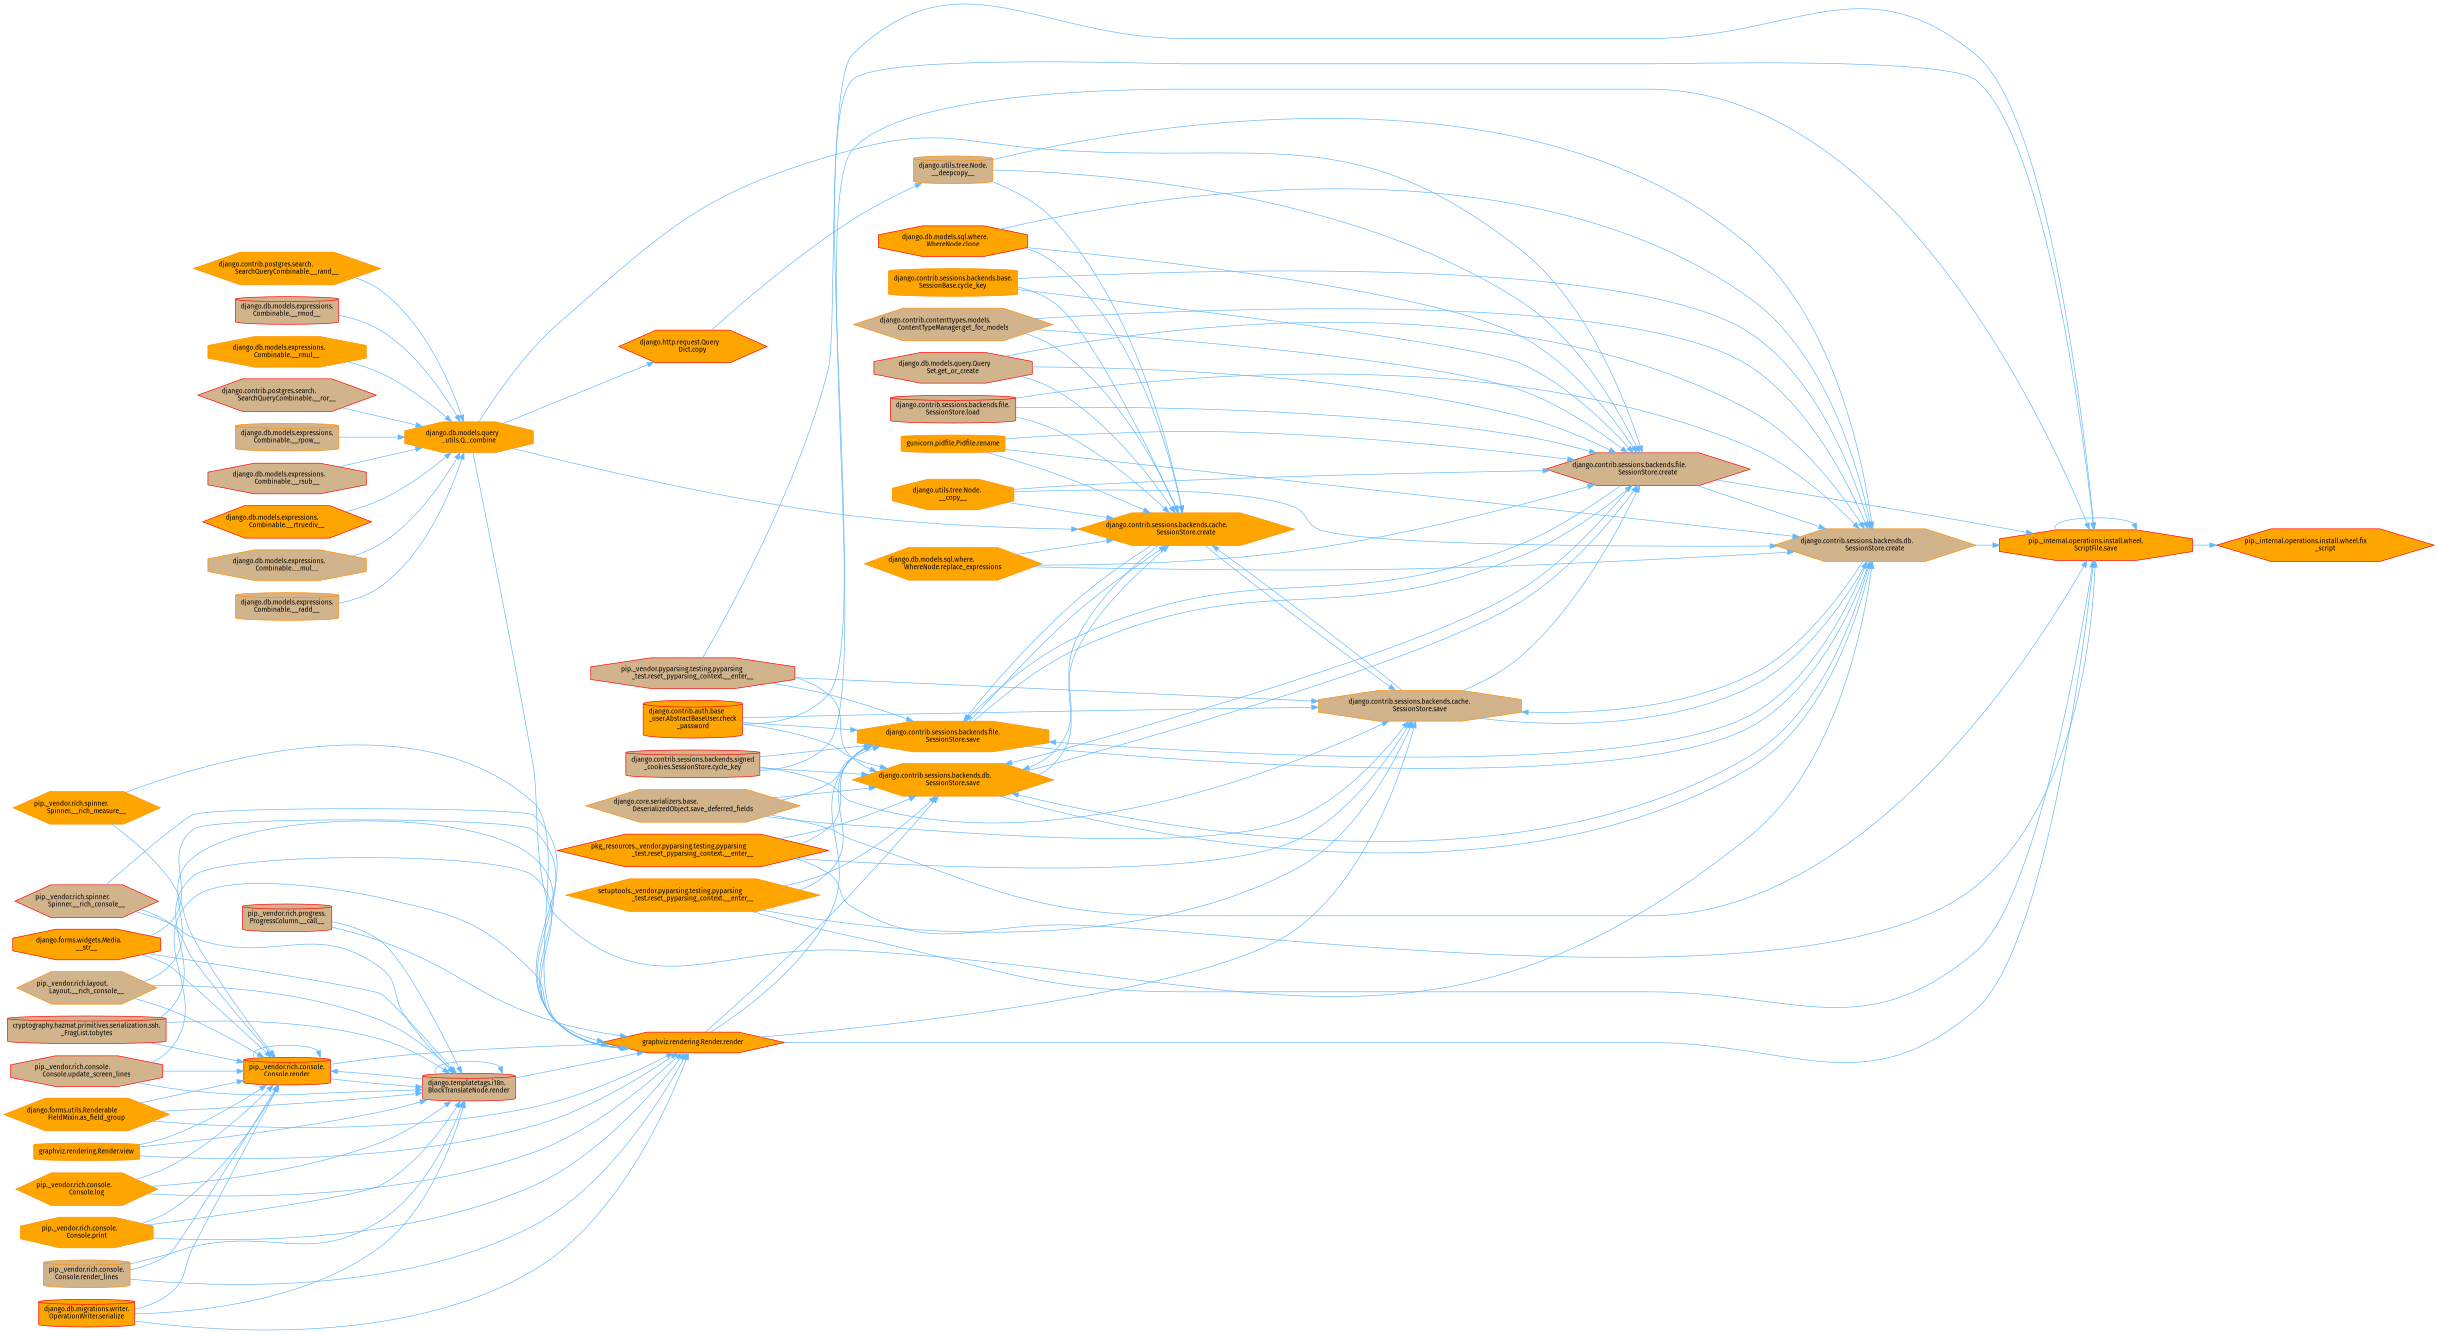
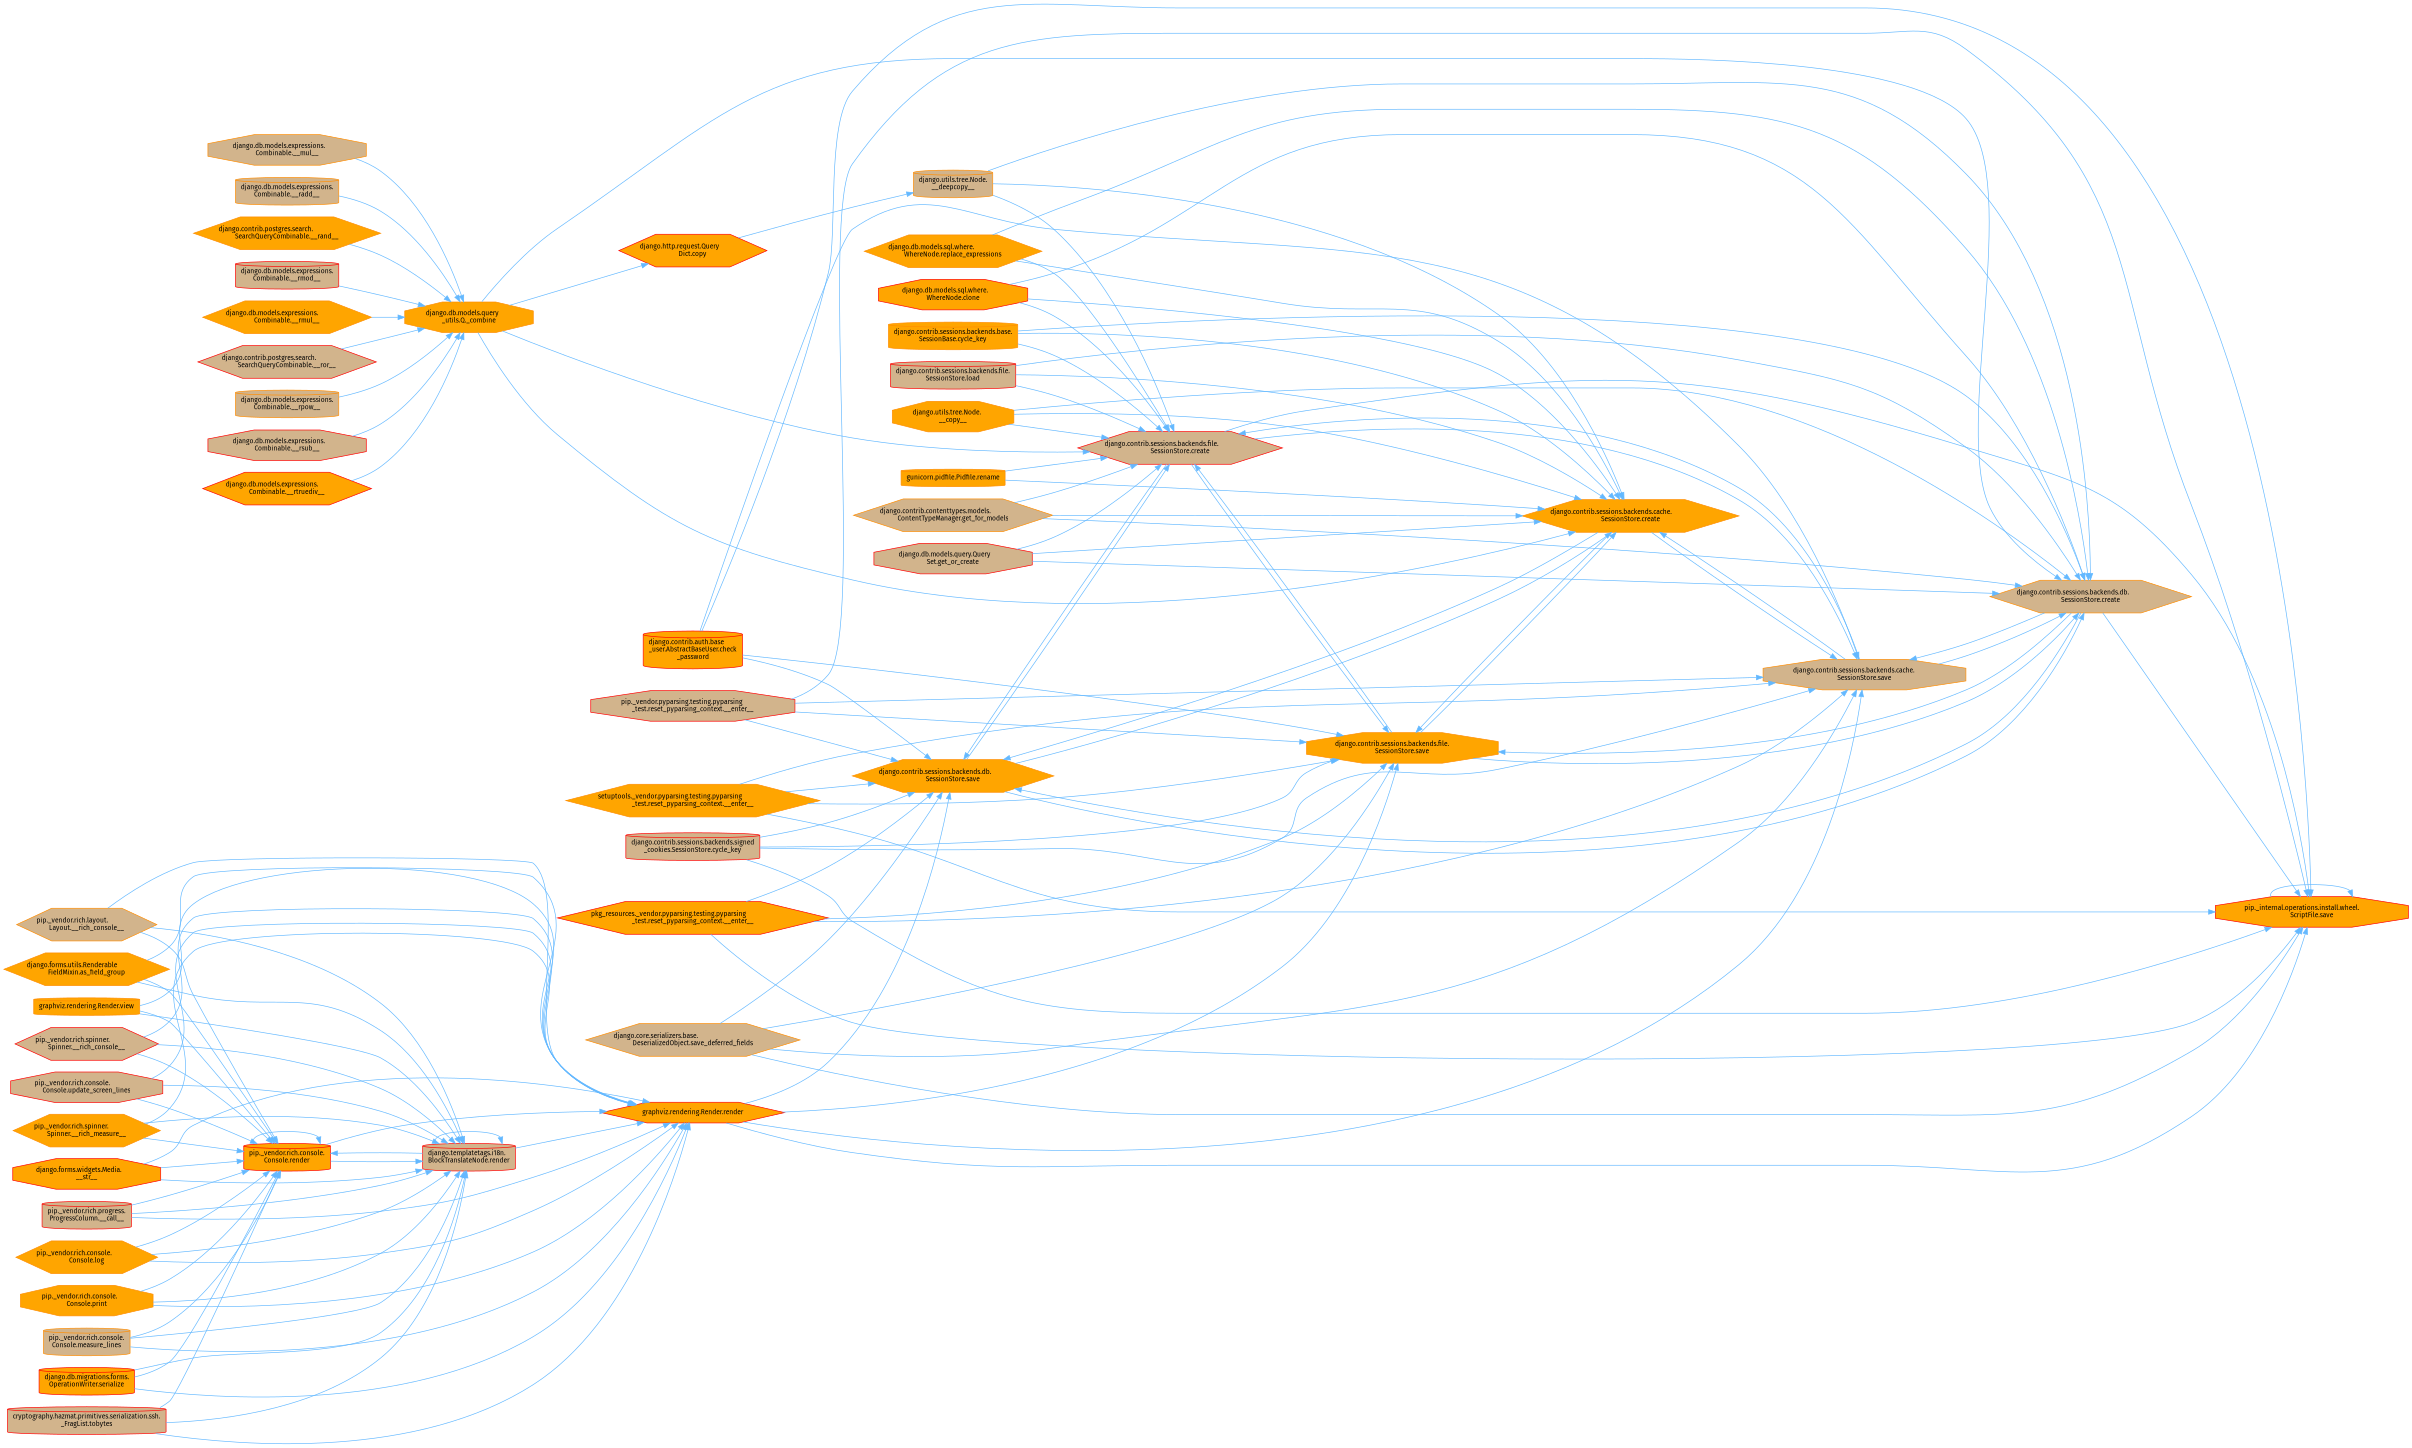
node "django.db.models.expressions. Combinable.__rmul__": shape octagon -> hexagon
edge "gunicorn.pidfile.Pidfile.rename" -> "django.contrib.sessions.backends.db. SessionStore.create": removed
edge "django.contrib.sessions.backends.file. SessionStore.create" -> "django.contrib.sessions.backends.db. SessionStore.create": now "django.contrib.sessions.backends.file. SessionStore.create" -> "django.contrib.sessions.backends.cache. SessionStore.save"
node "pip._internal.operations.install.wheel.fix _script": removed
edge "pip._vendor.rich.spinner. Spinner.__rich_measure__" -> "django.templatetags.i18n. BlockTranslateNode.render": added
edge "pip._vendor.rich.progress. ProgressColumn.__call__" -> "pip._vendor.rich.console. Console.render": added
node "pip._vendor.rich.console. Console.render_lines": label "pip._vendor.rich.console. Console.render_lines" -> "pip._vendor.rich.console. Console.measure_lines"
node "django.db.migrations.writer. OperationWriter.serialize": label "django.db.migrations.writer. OperationWriter.serialize" -> "django.db.migrations.forms. OperationWriter.serialize"
